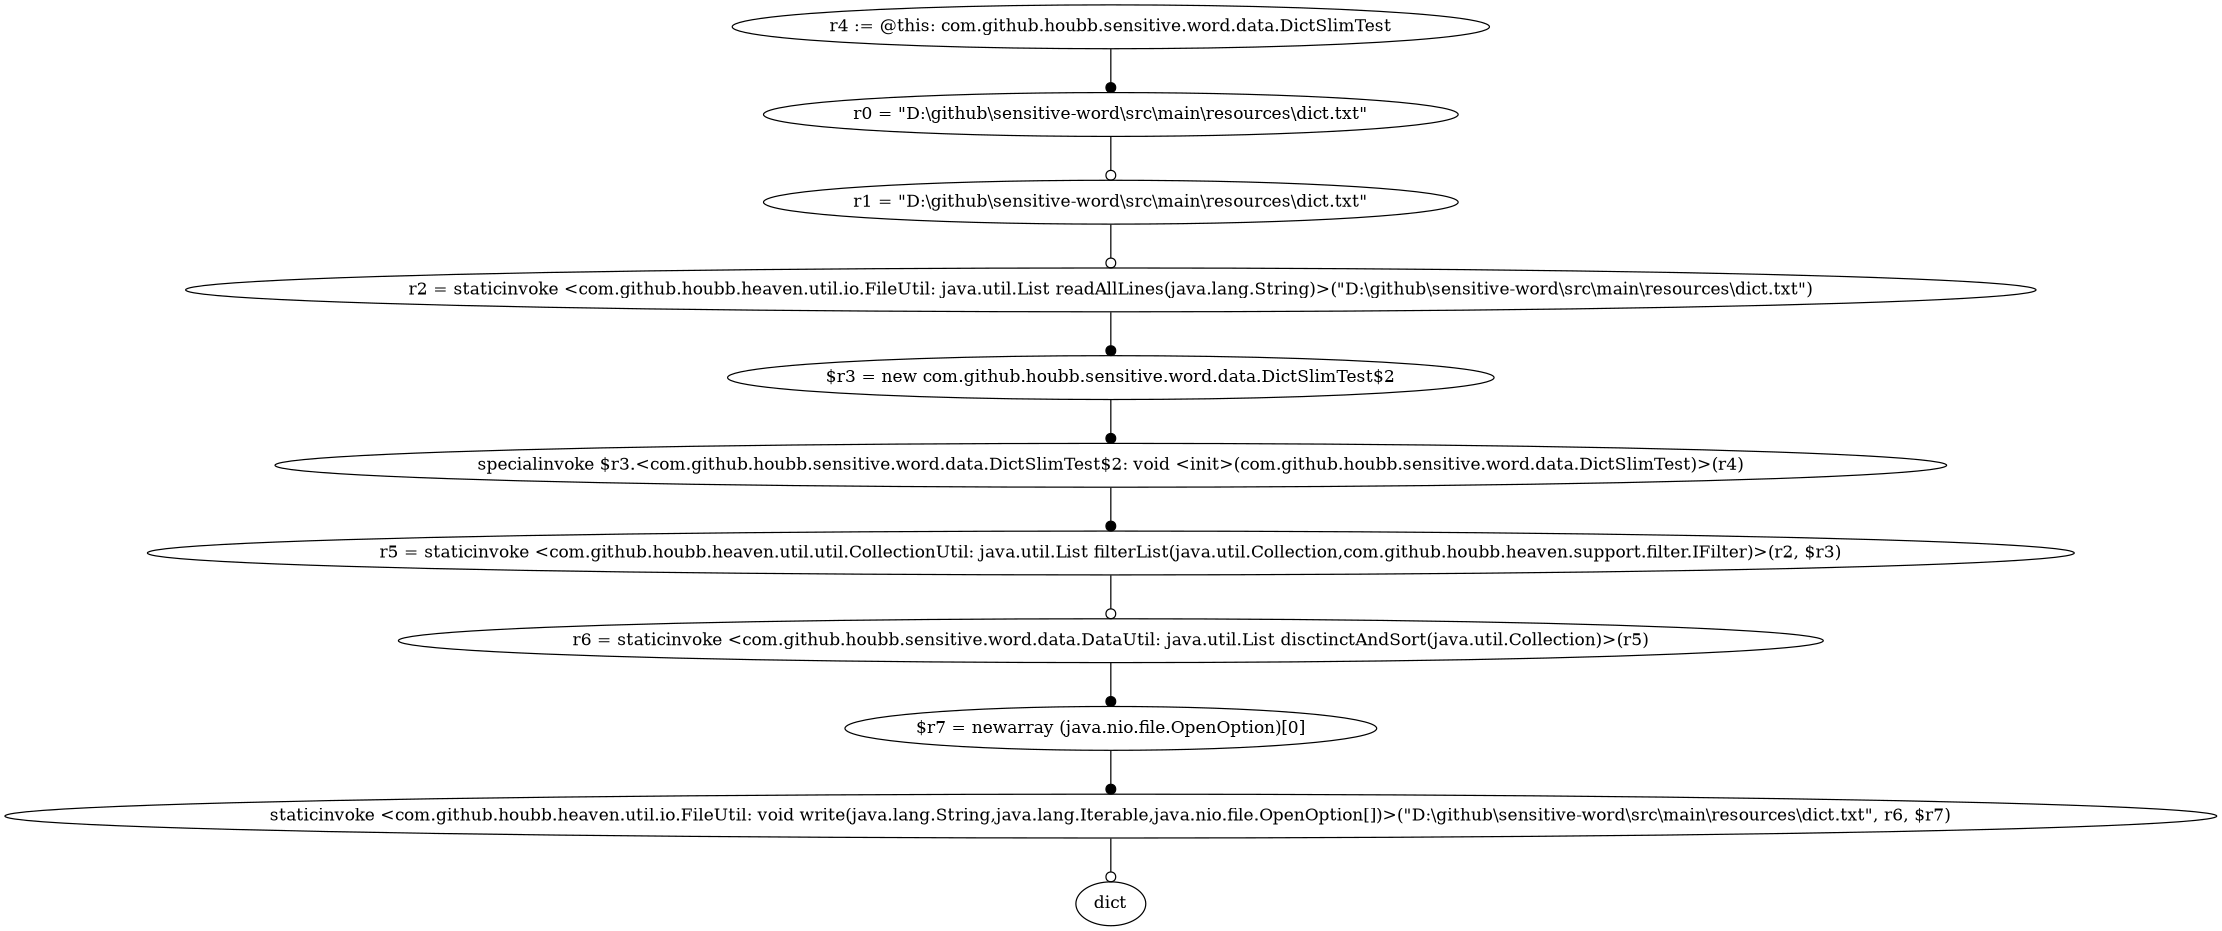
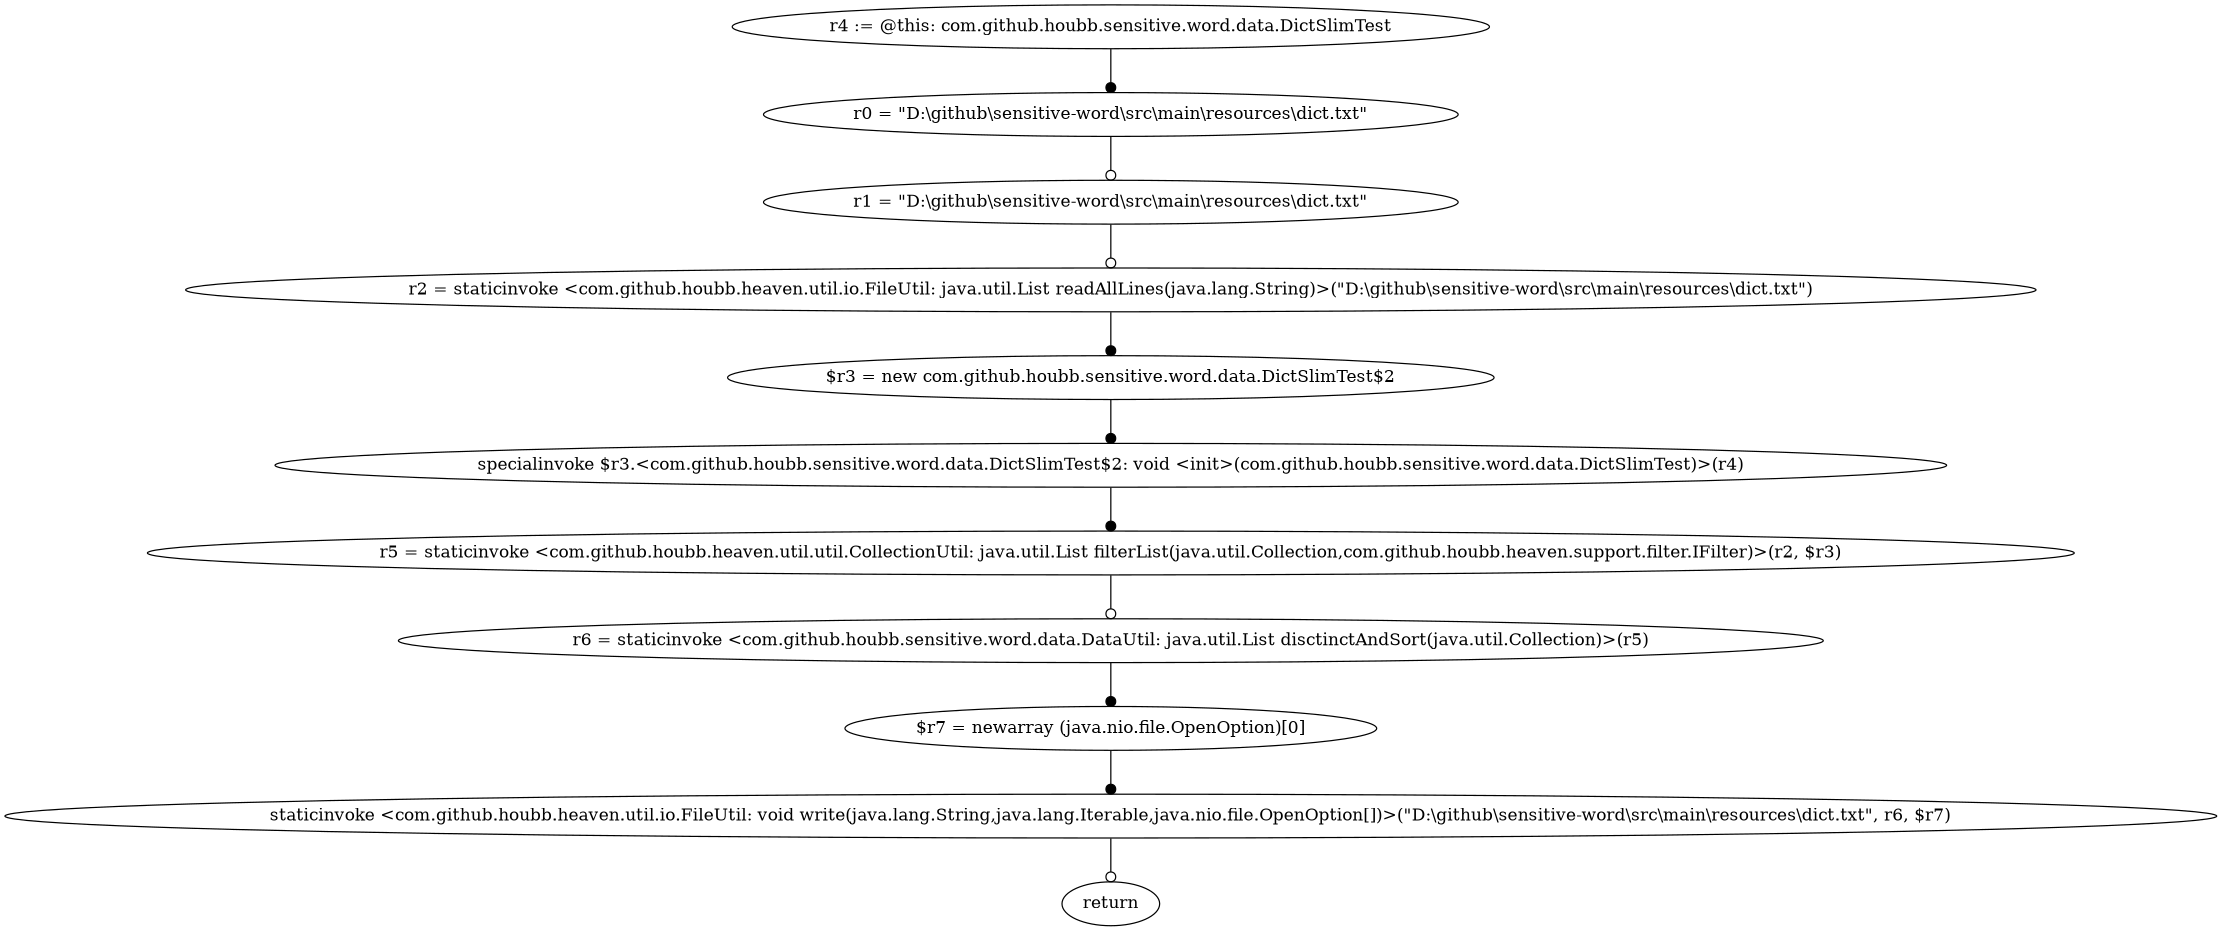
node "dict": label "dict" -> "return"
